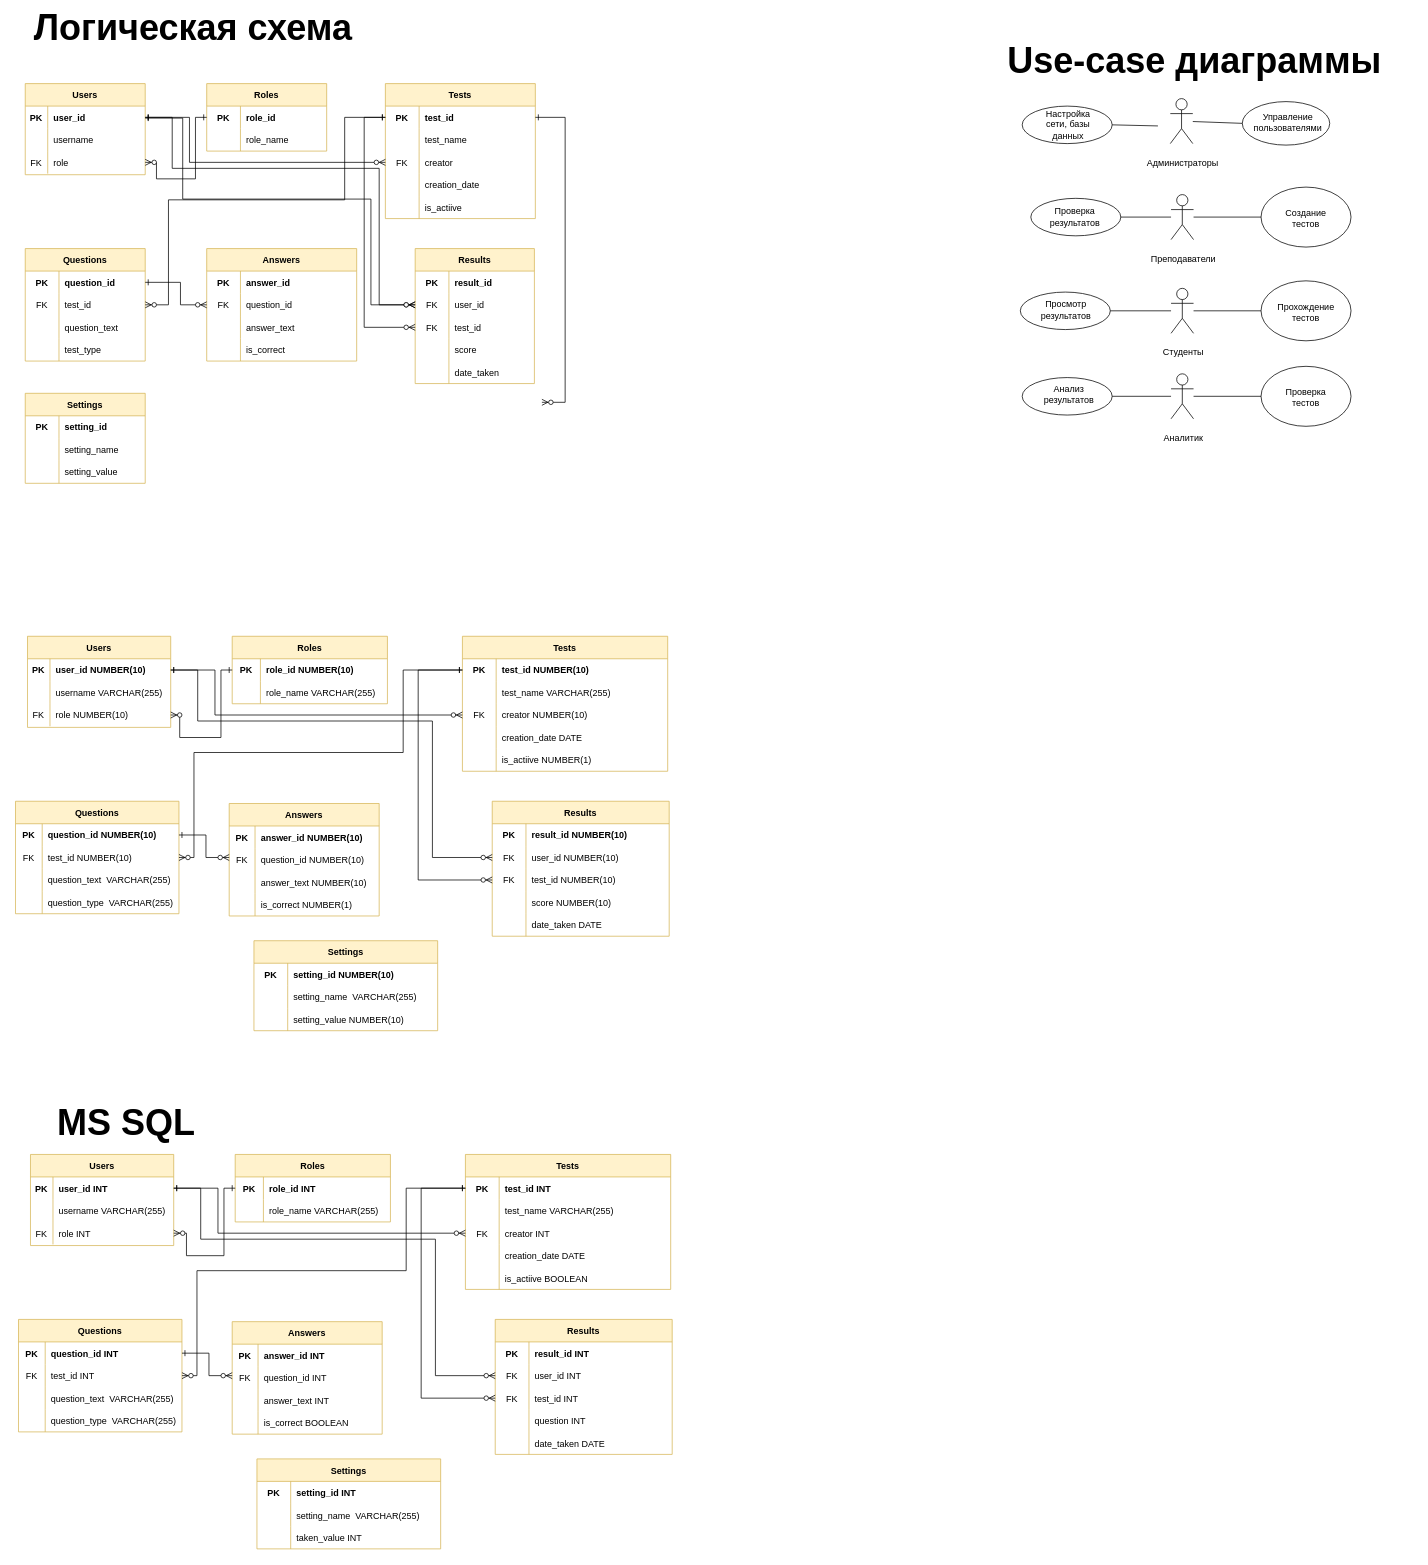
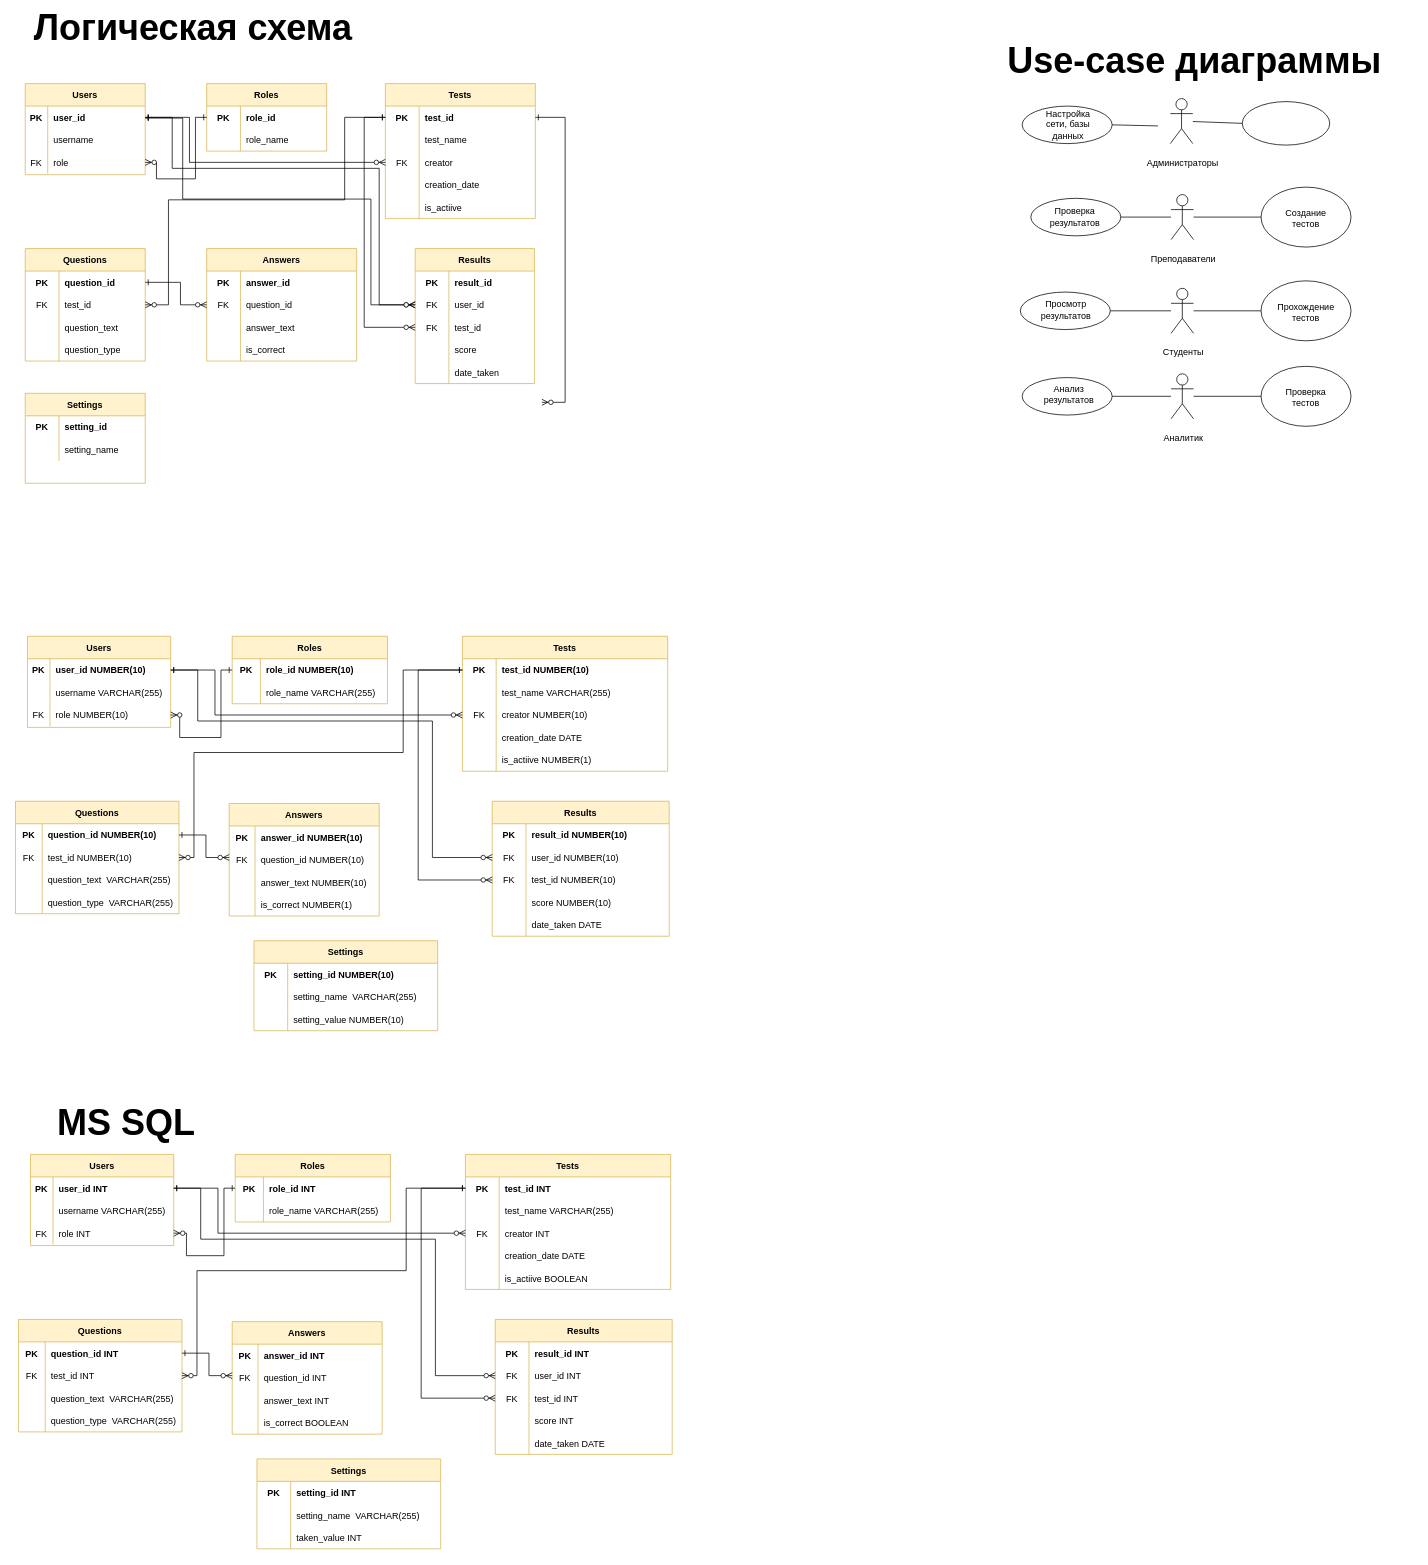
node "Управление пользователями": removed
node "test_type": label "test_type" -> "question_type"
node "setting_value": removed
node "question INT": label "question INT" -> "score INT"
